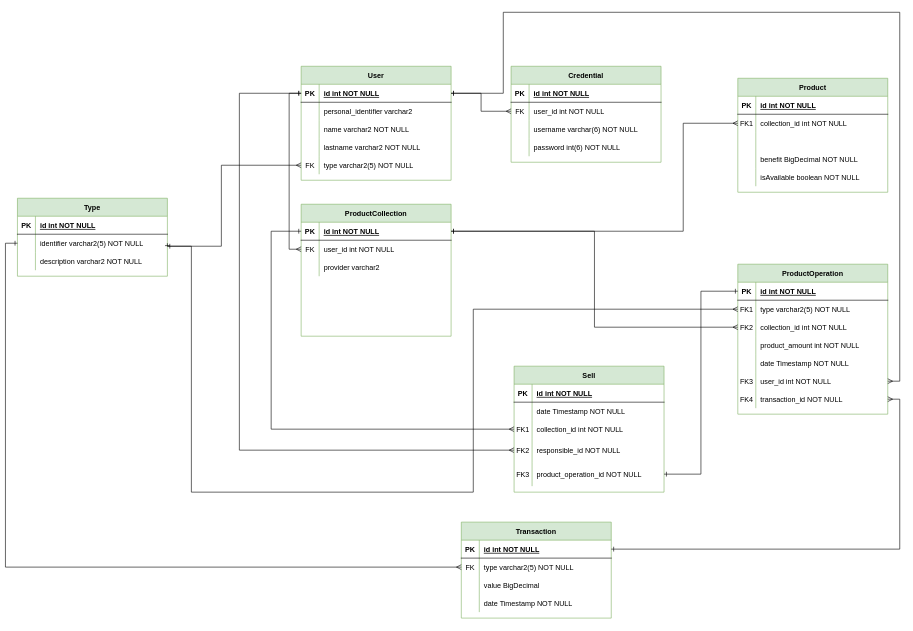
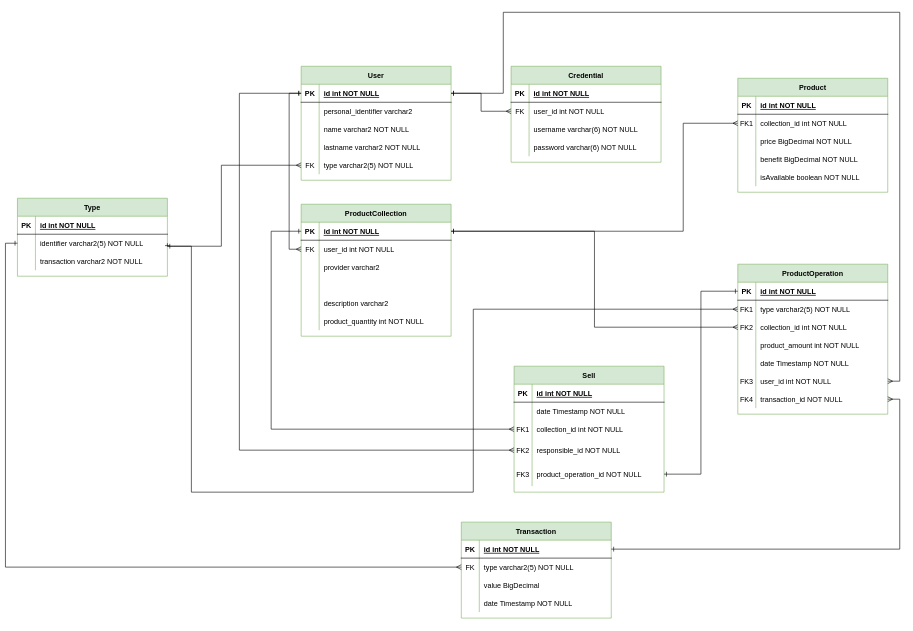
node "price BigDecimal NOT NULL": added
node "password int(6) NOT NULL": label "password int(6) NOT NULL" -> "password varchar(6) NOT NULL"
node "description varchar2 NOT NULL": label "description varchar2 NOT NULL" -> "transaction varchar2 NOT NULL"
node "description varchar2": added
node "product_quantity int NOT NULL": added
